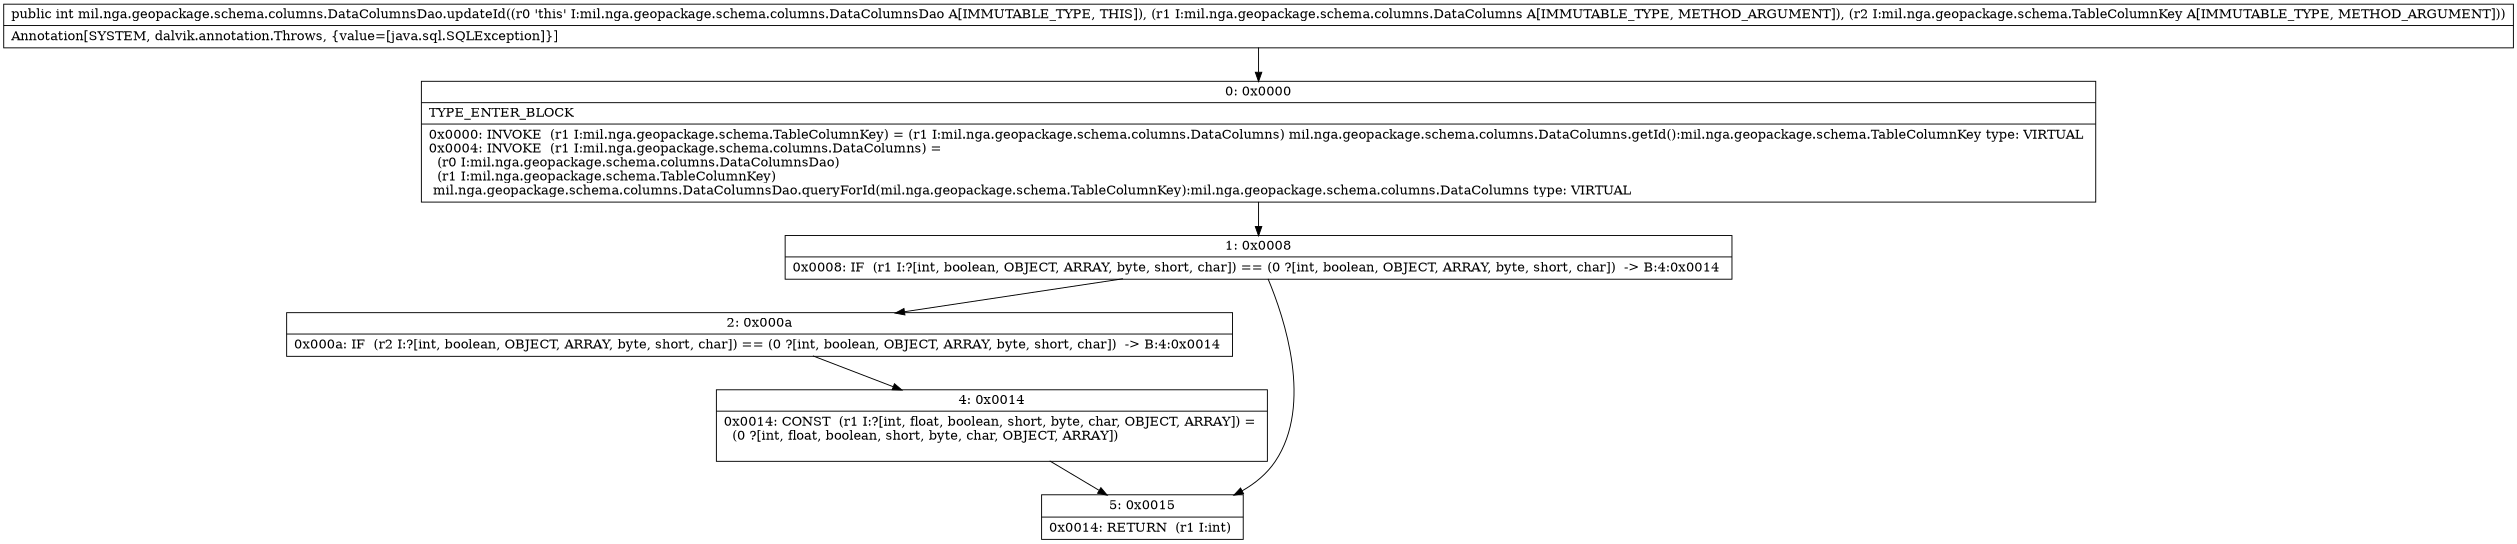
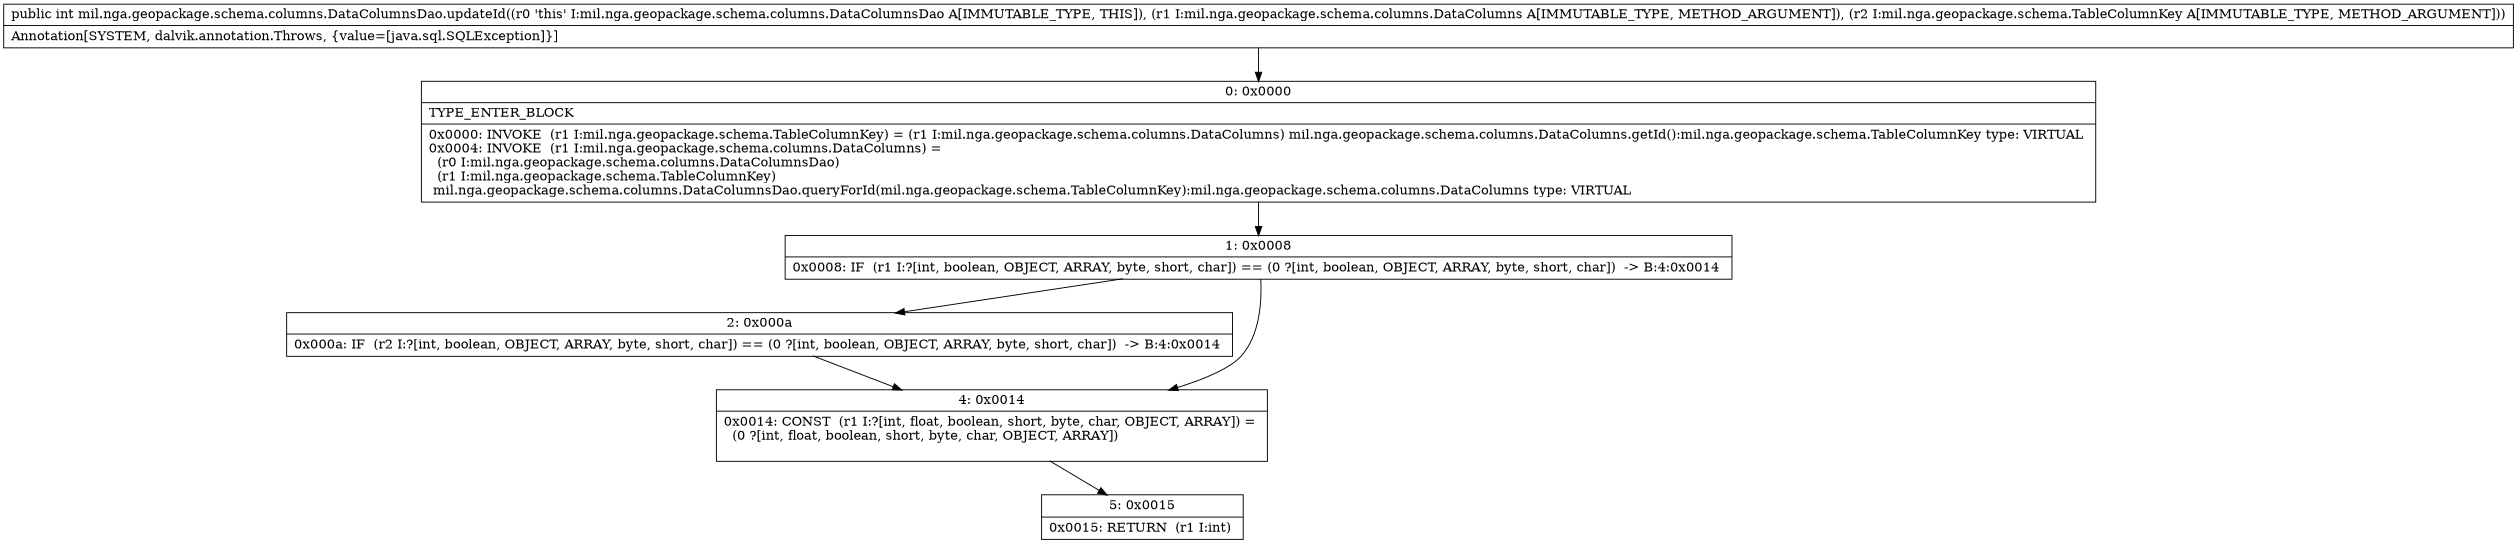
edge "1: 0x0008" -> "5: 0x0015": now "1: 0x0008" -> "4: 0x0014"
node "5: 0x0015": text "0x0014: RETURN  (r1 I:int)" -> "0x0015: RETURN  (r1 I:int)"
